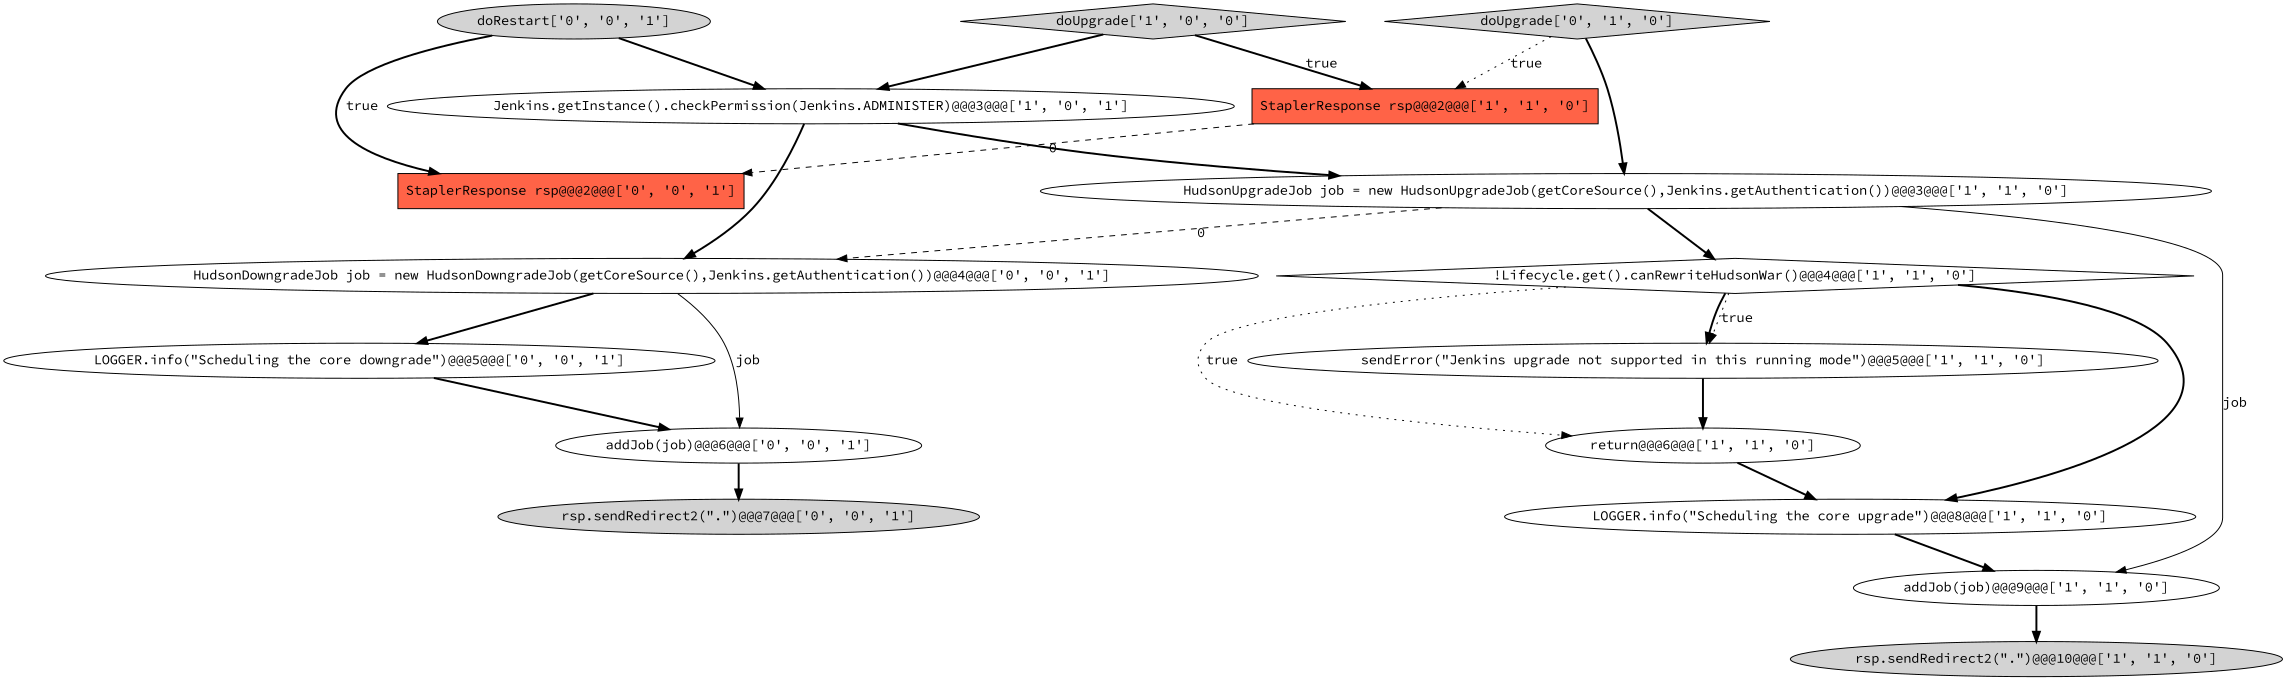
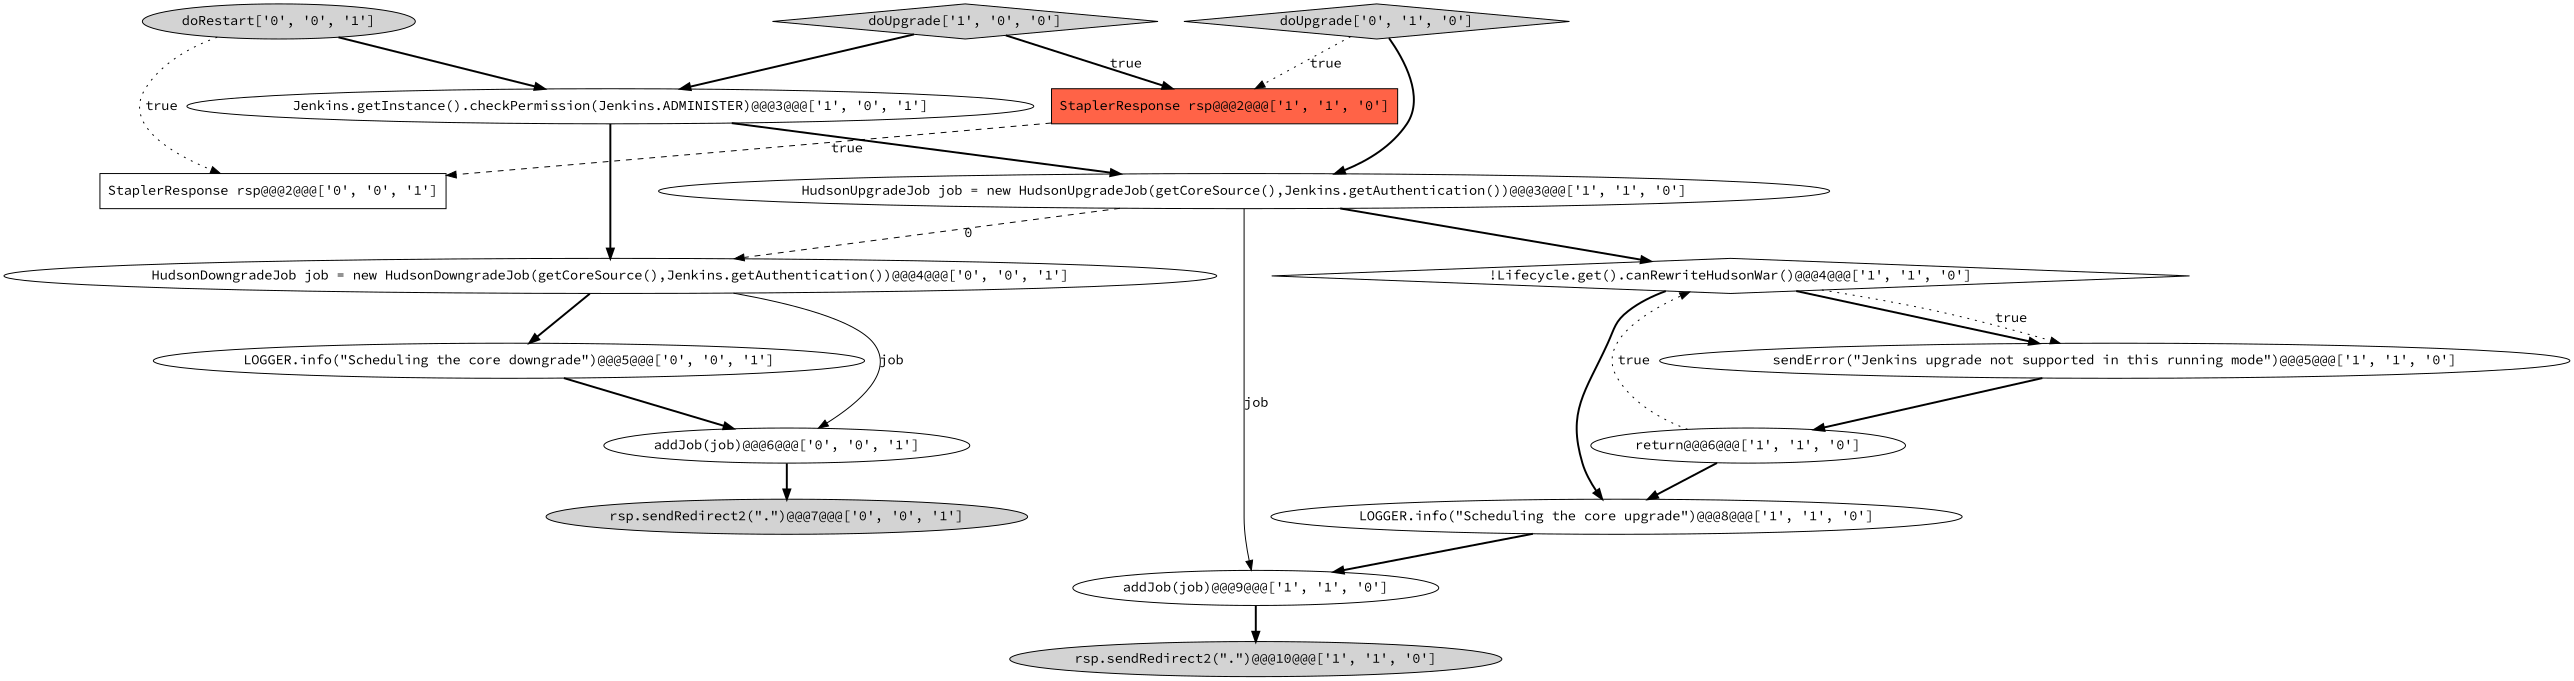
edge "doRestart['0', '0', '1']" -> "StaplerResponse rsp@@@2@@@['0', '0', '1']": style bold -> dotted
edge "StaplerResponse rsp@@@2@@@['1', '1', '0']" -> "StaplerResponse rsp@@@2@@@['0', '0', '1']": label "0" -> "true"
node "StaplerResponse rsp@@@2@@@['0', '0', '1']": fillcolor tomato -> white
edge "!Lifecycle.get().canRewriteHudsonWar()@@@4@@@['1', '1', '0']" -> "return@@@6@@@['1', '1', '0']": reversed
